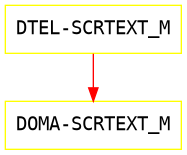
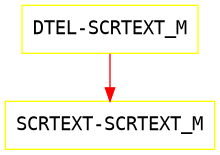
node "DOMA-SCRTEXT_M": label "DOMA-SCRTEXT_M" -> "SCRTEXT-SCRTEXT_M"
